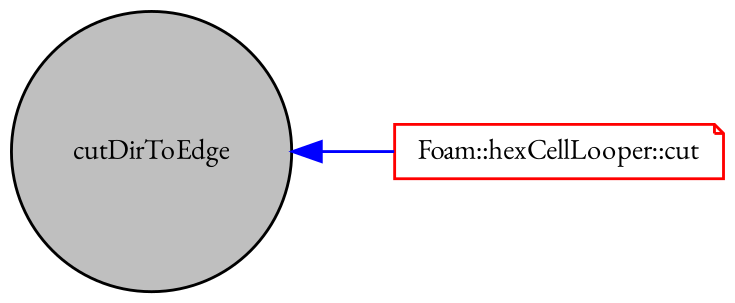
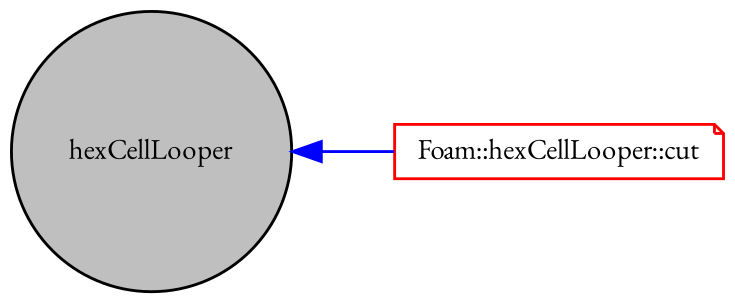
node "cutDirToEdge": label "cutDirToEdge" -> "hexCellLooper"
